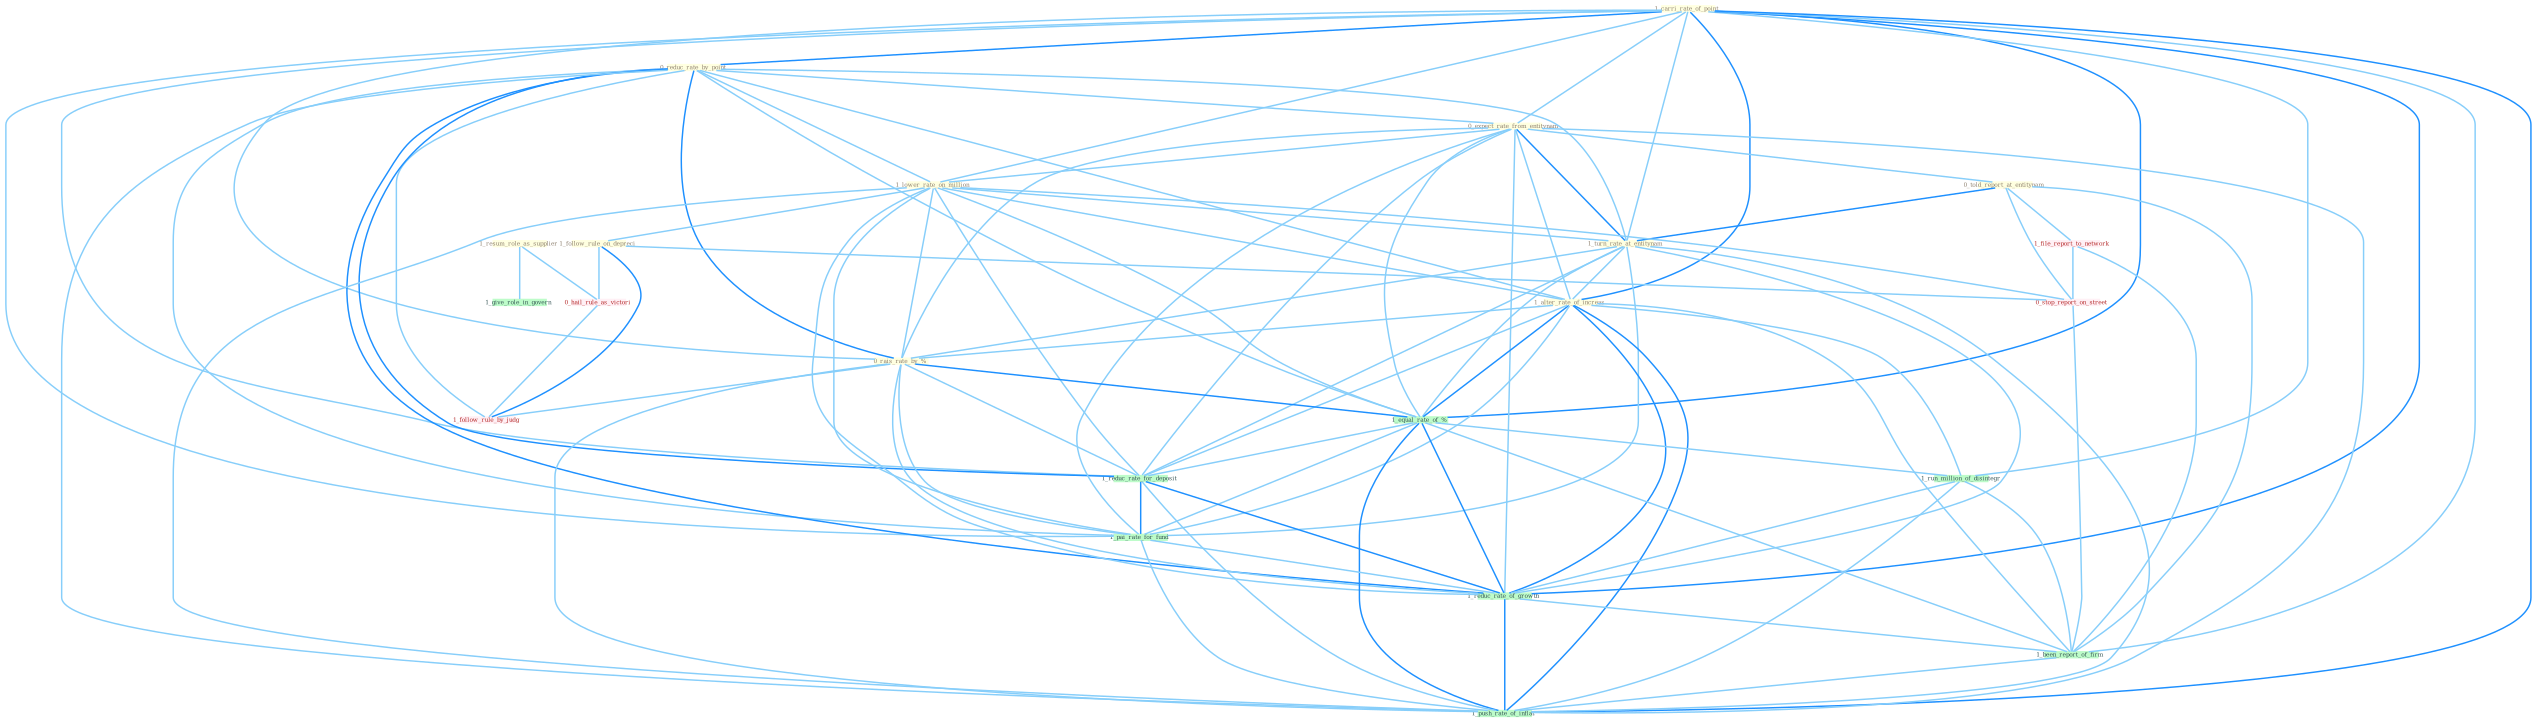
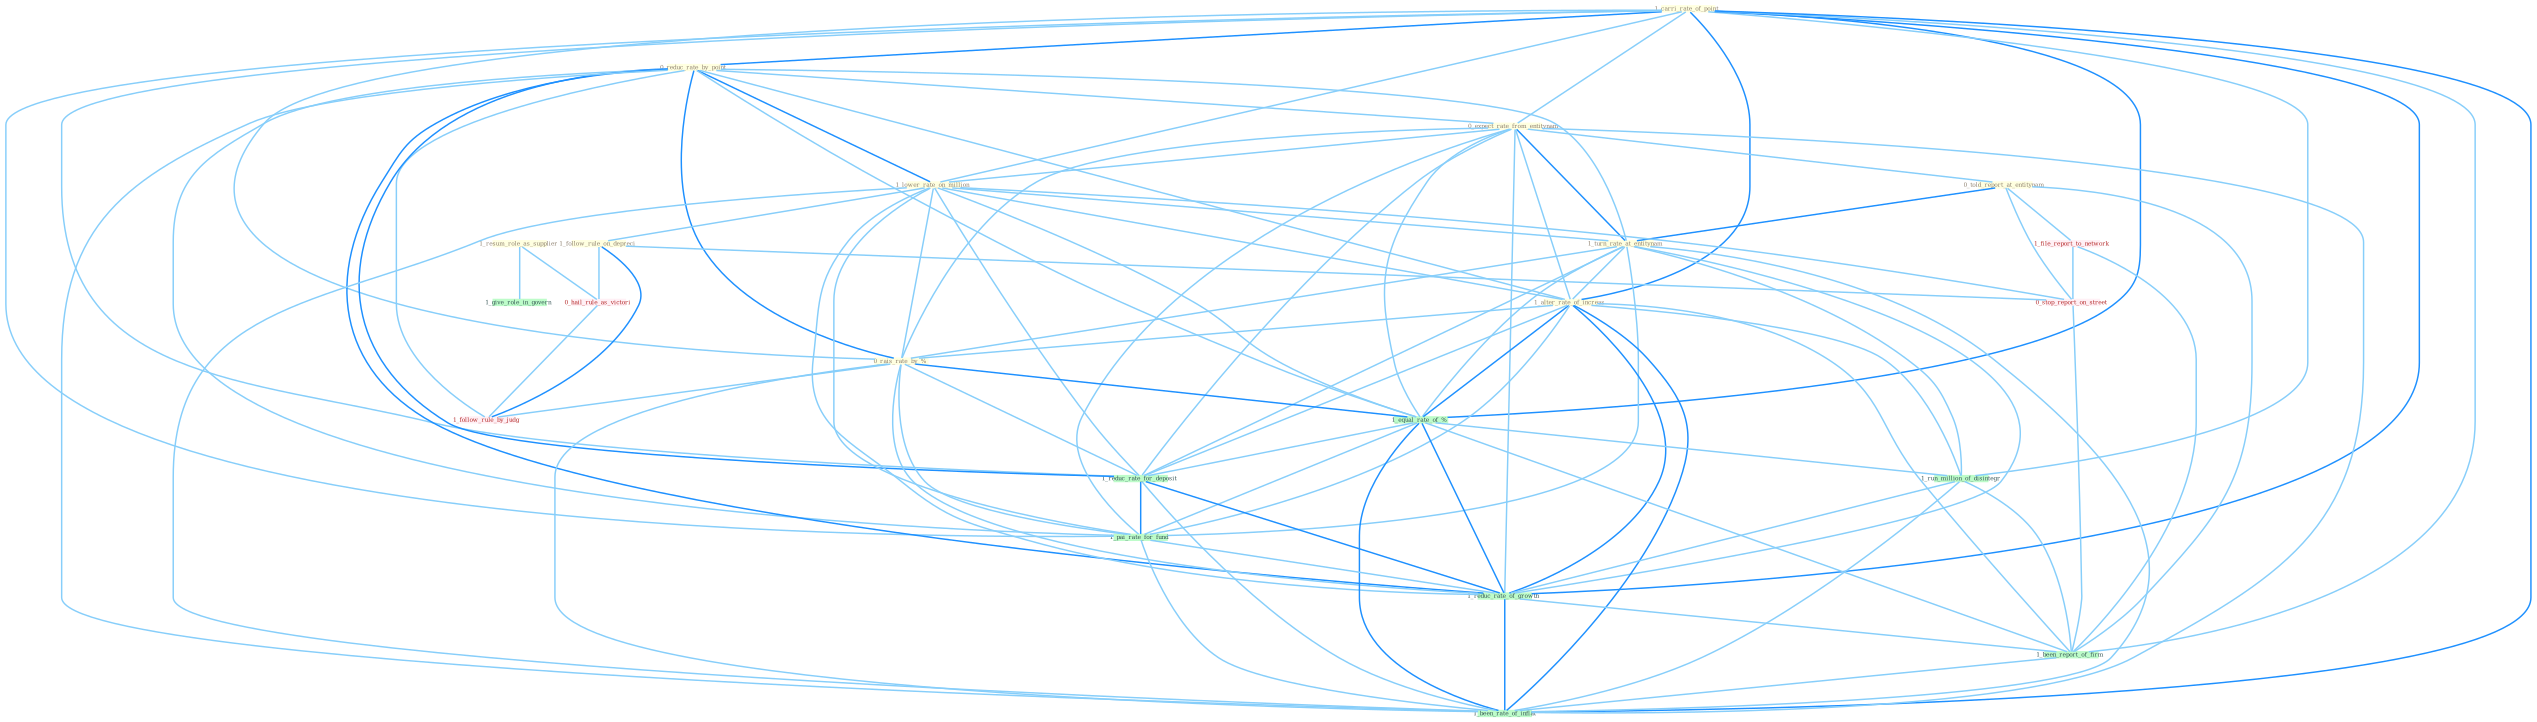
edge "1_carri_rate_of_point" -- "1_turn_rate_at_entitynam": now "1_run_million_of_disintegr" -- "1_turn_rate_at_entitynam"
edge "0_reduc_rate_by_point" -- "1_lower_rate_on_million": color #87cefa -> #1e90ff
node "1_push_rate_of_inflat": label "1_push_rate_of_inflat" -> "1_been_rate_of_inflat"
